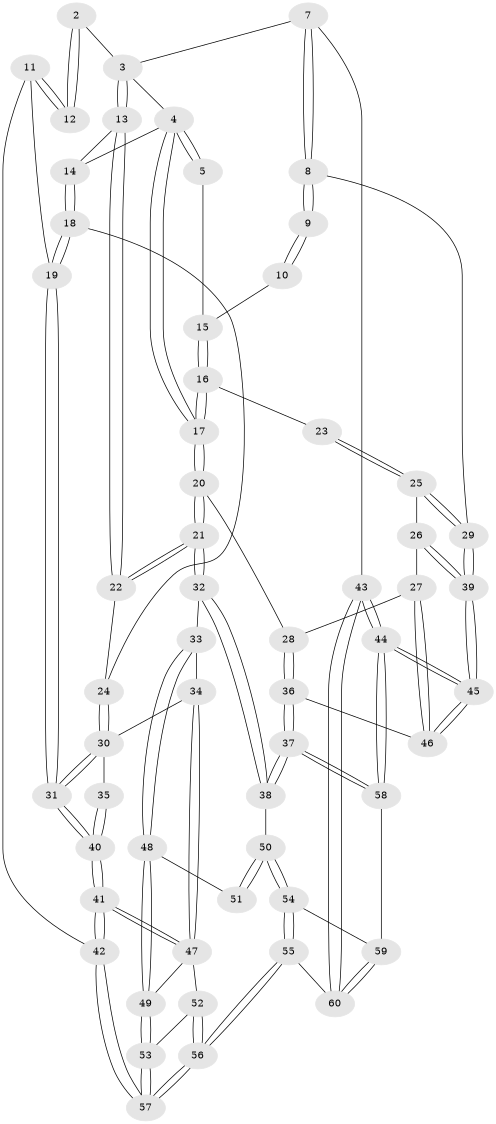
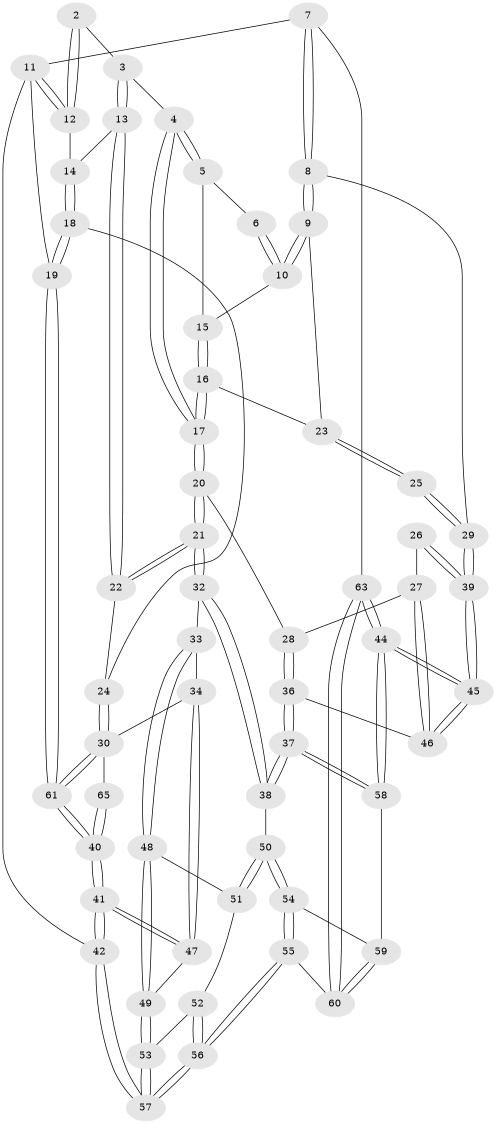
edge "7" -- "3": now "7" -- "11"
edge "4" -- "14": now "12" -- "14"
node "6": added
edge "9" -- "23": added
edge "25" -- "26": removed
node "43": label "43" -> "63"
node "31": label "31" -> "61"
node "35": label "35" -> "65"
edge "47" -- "52": now "51" -- "52"
